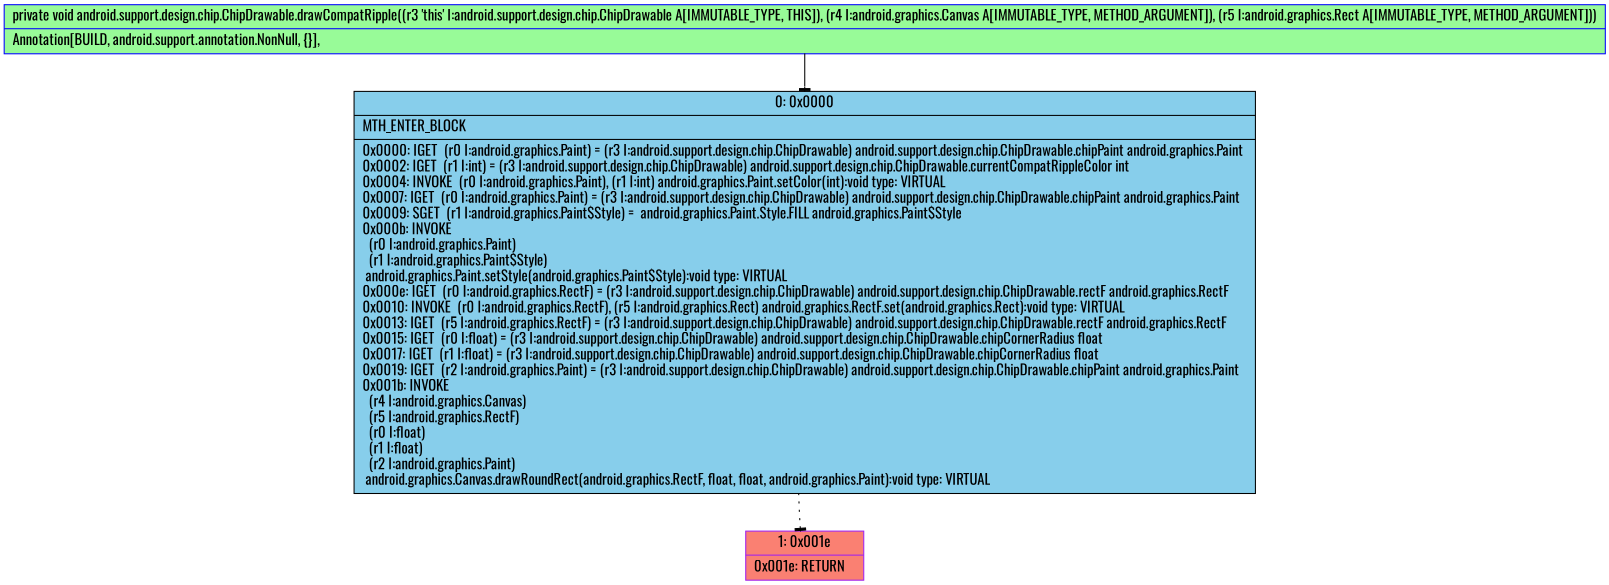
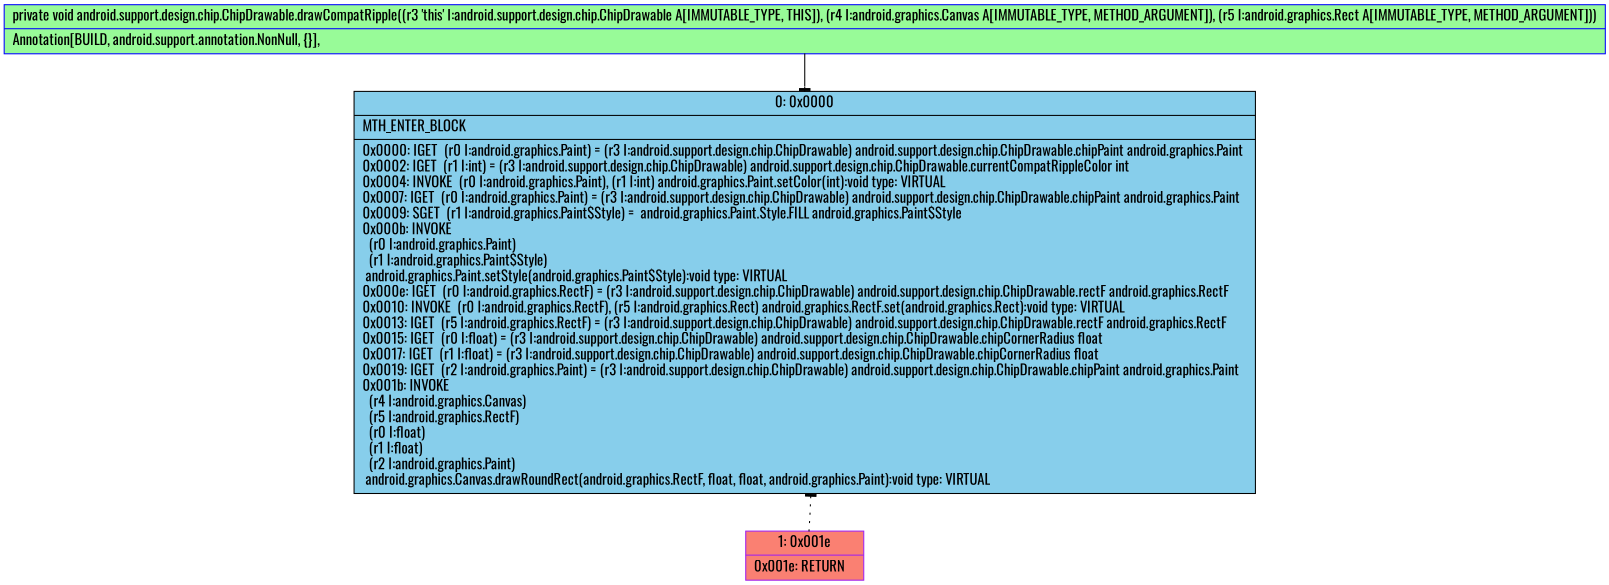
edge "0: 0x0000" -> "1: 0x001e": reversed
